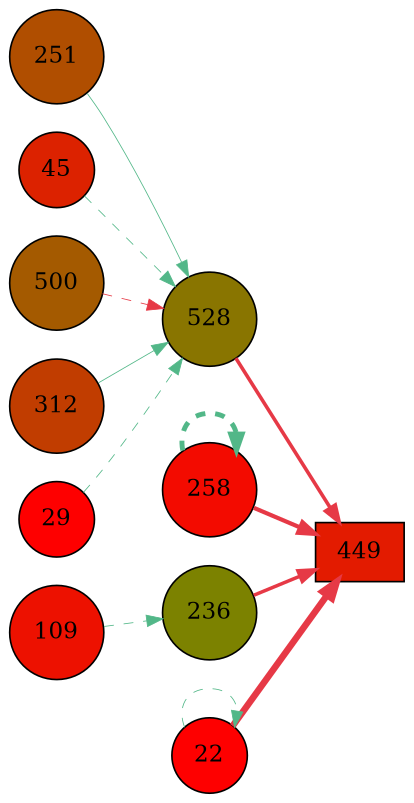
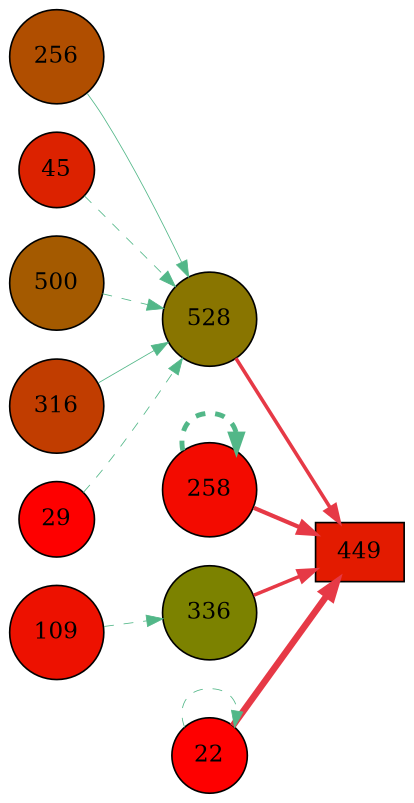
node "251": label "251" -> "256"
edge "500" -> "528": color #e63946 -> #52b788
node "312": label "312" -> "316"
node "236": label "236" -> "336"
